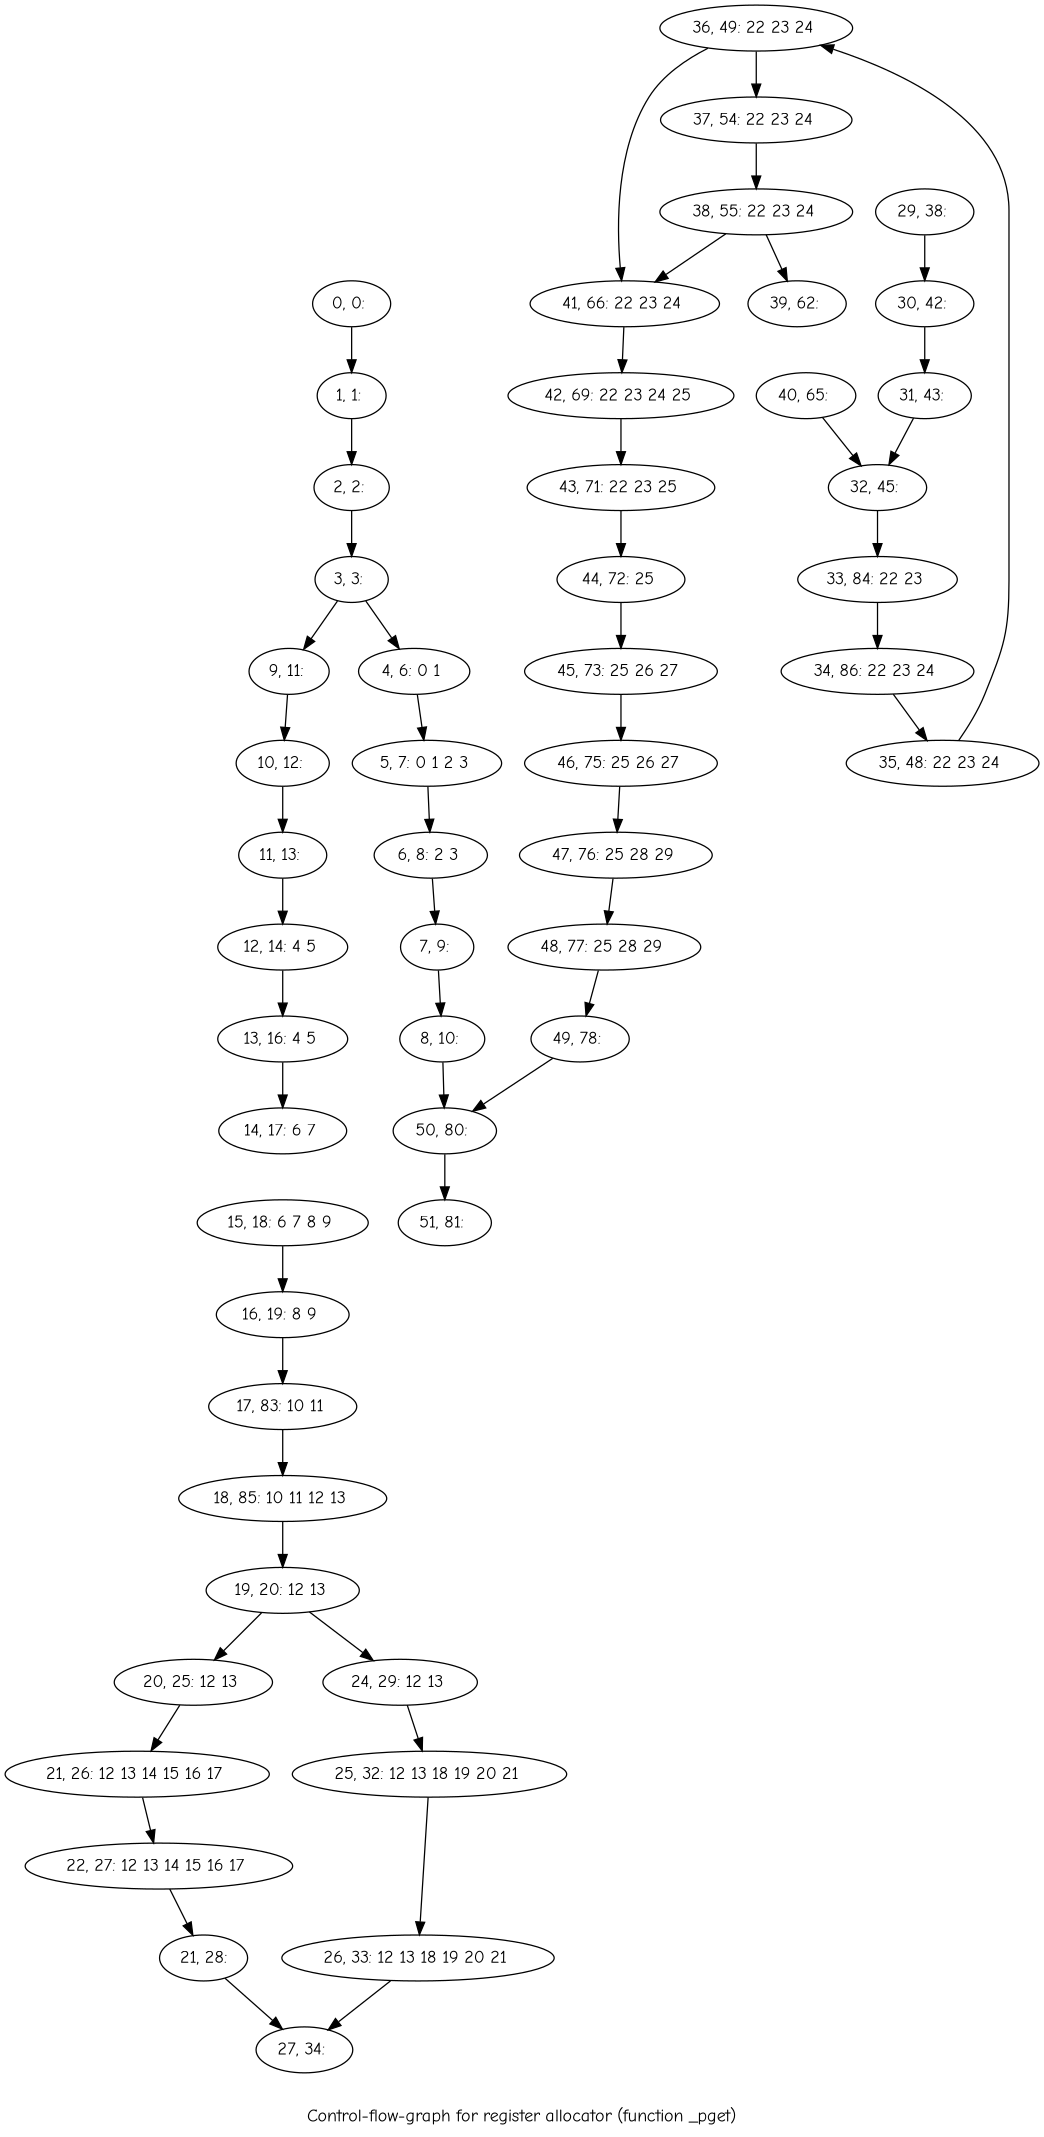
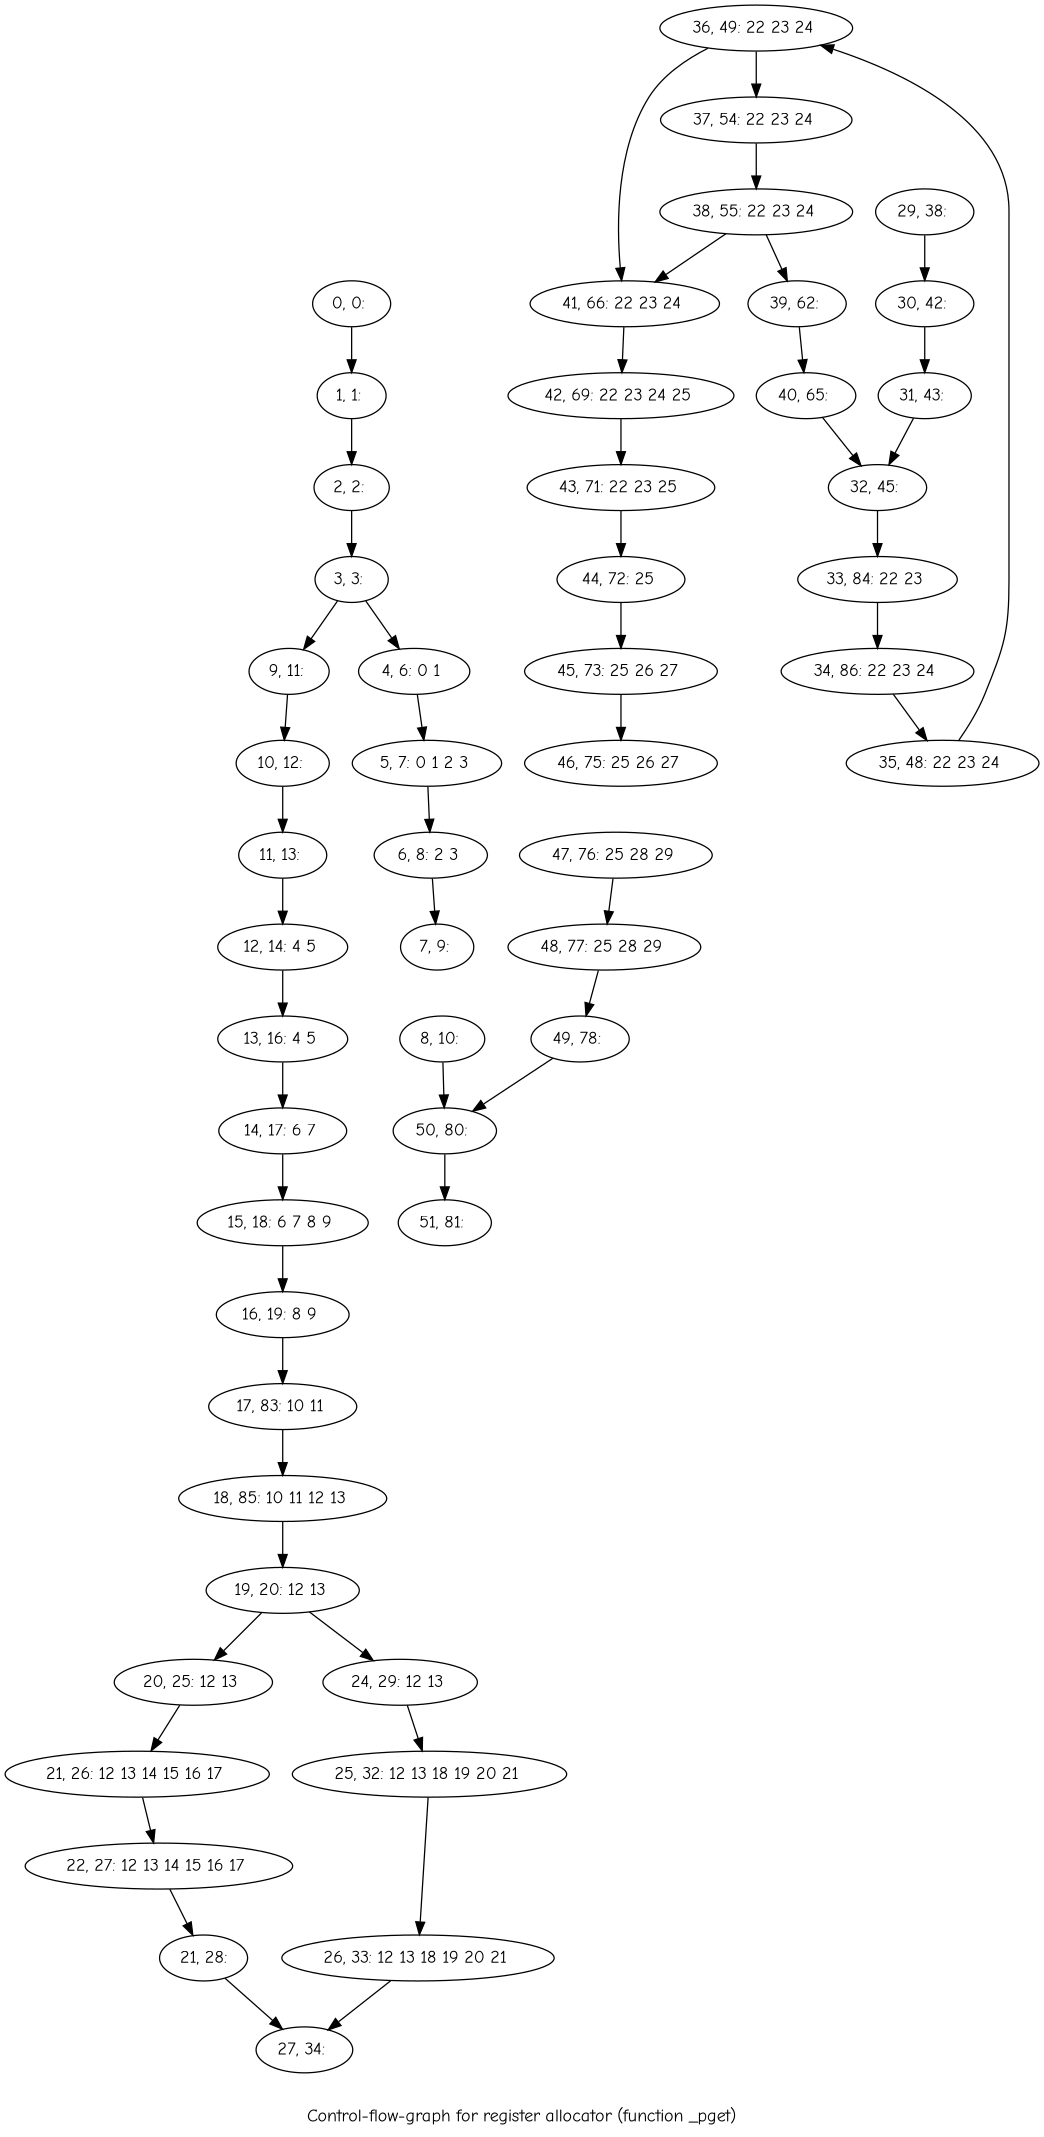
edge "39, 62:" -> "40, 65:": added
edge "46, 75: 25 26 27" -> "47, 76: 25 28 29": removed
edge "7, 9:" -> "8, 10:": removed
edge "14, 17: 6 7" -> "15, 18: 6 7 8 9": added
